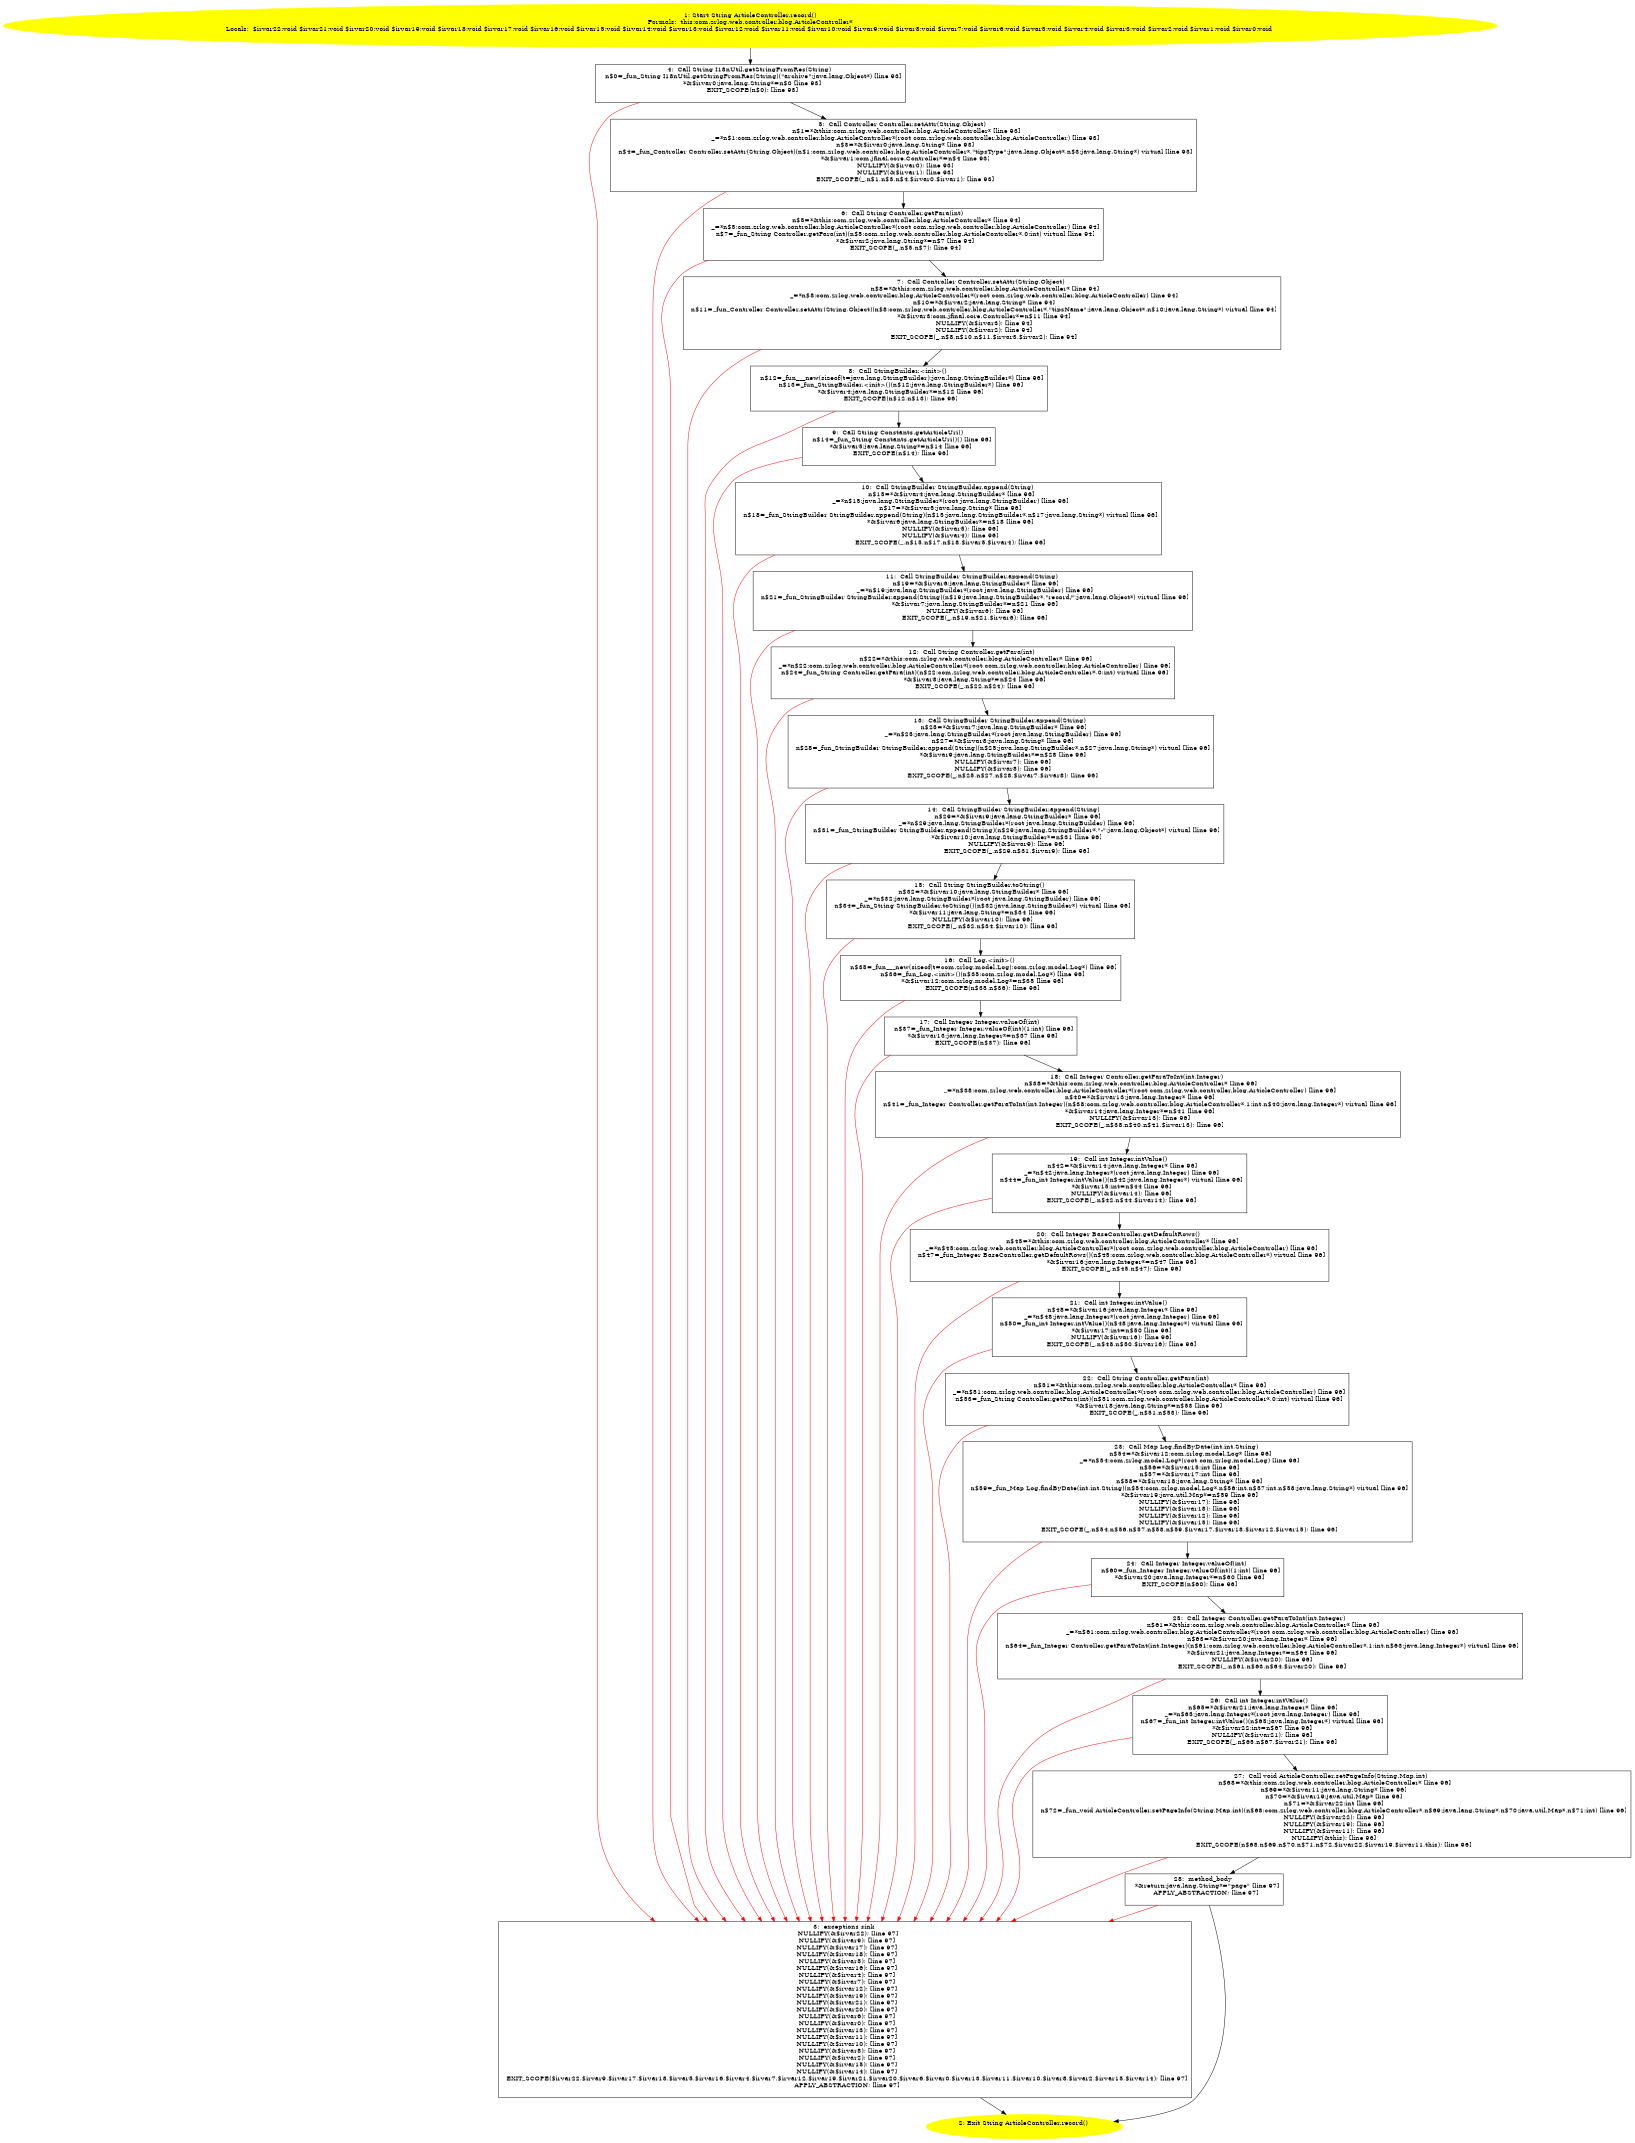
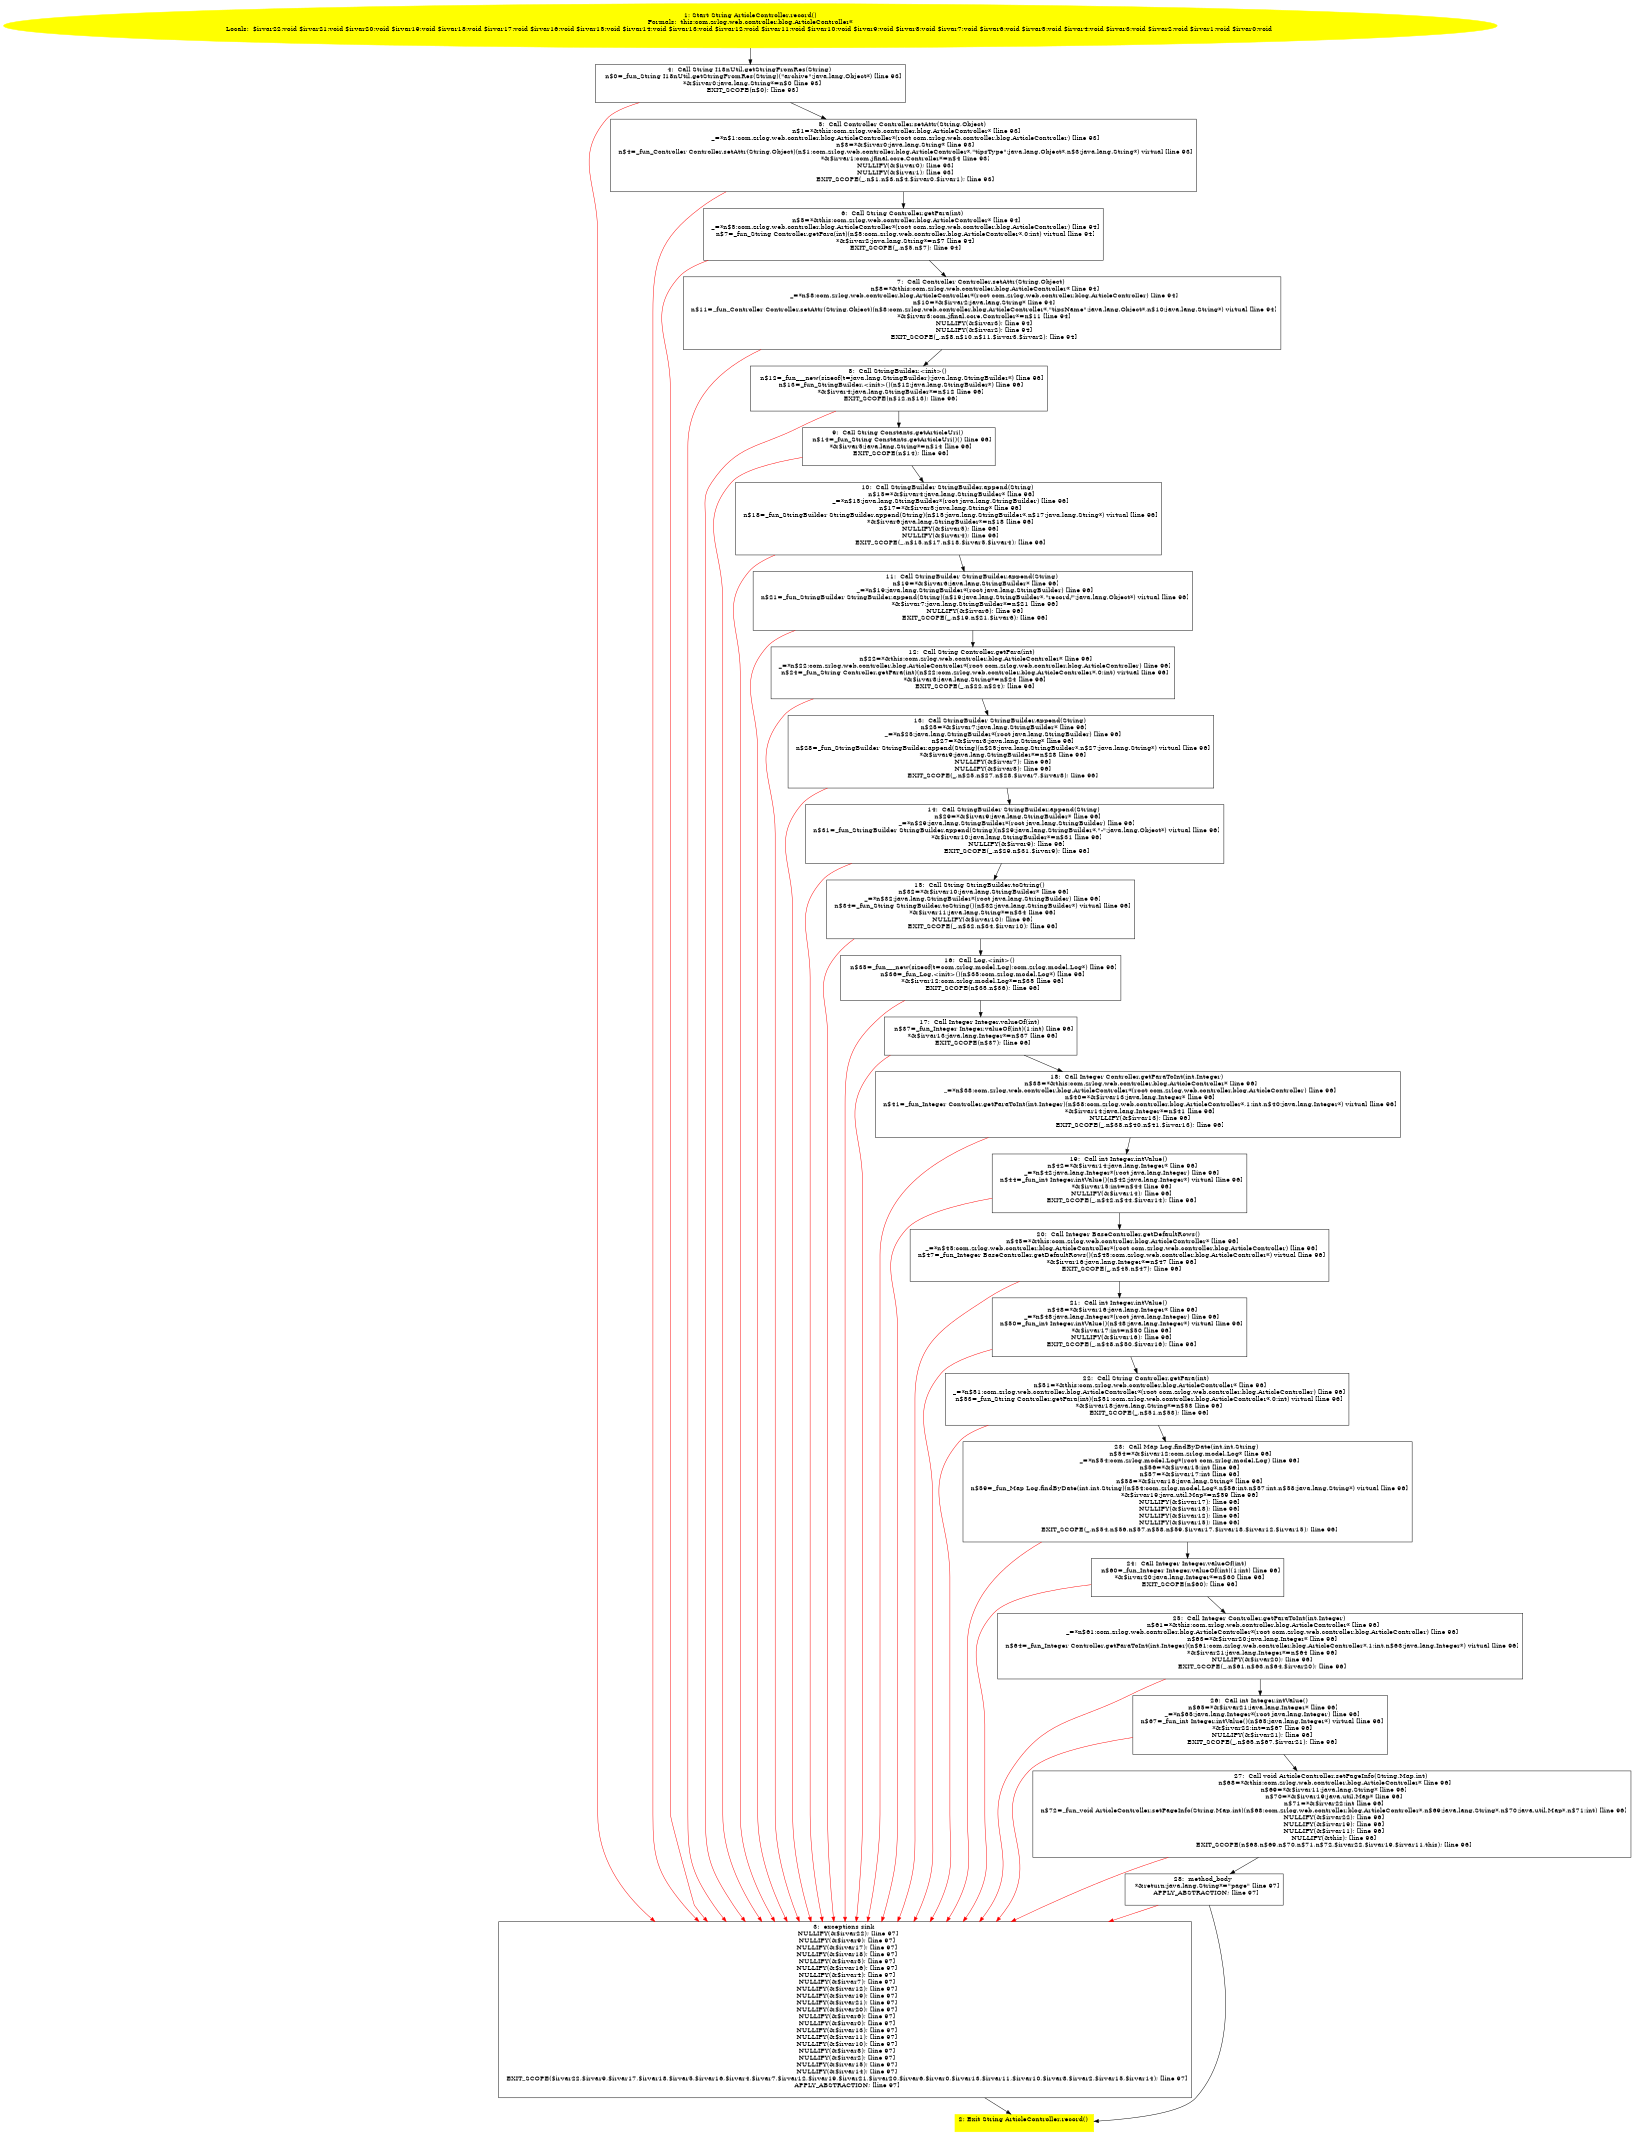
node "2: Exit String ArticleController.record()": shape ellipse -> box
